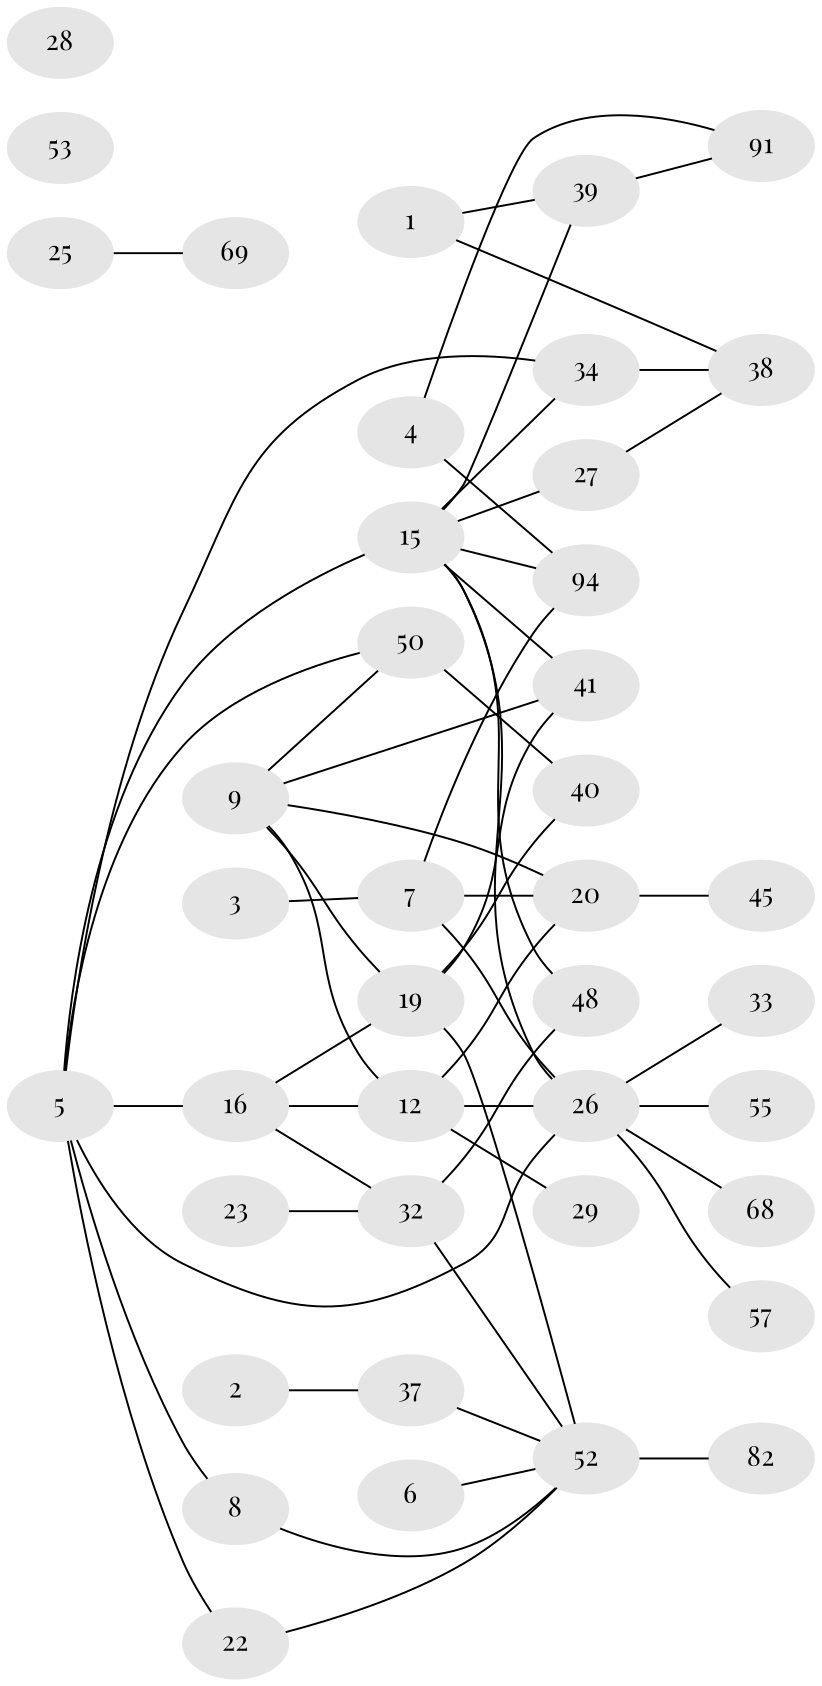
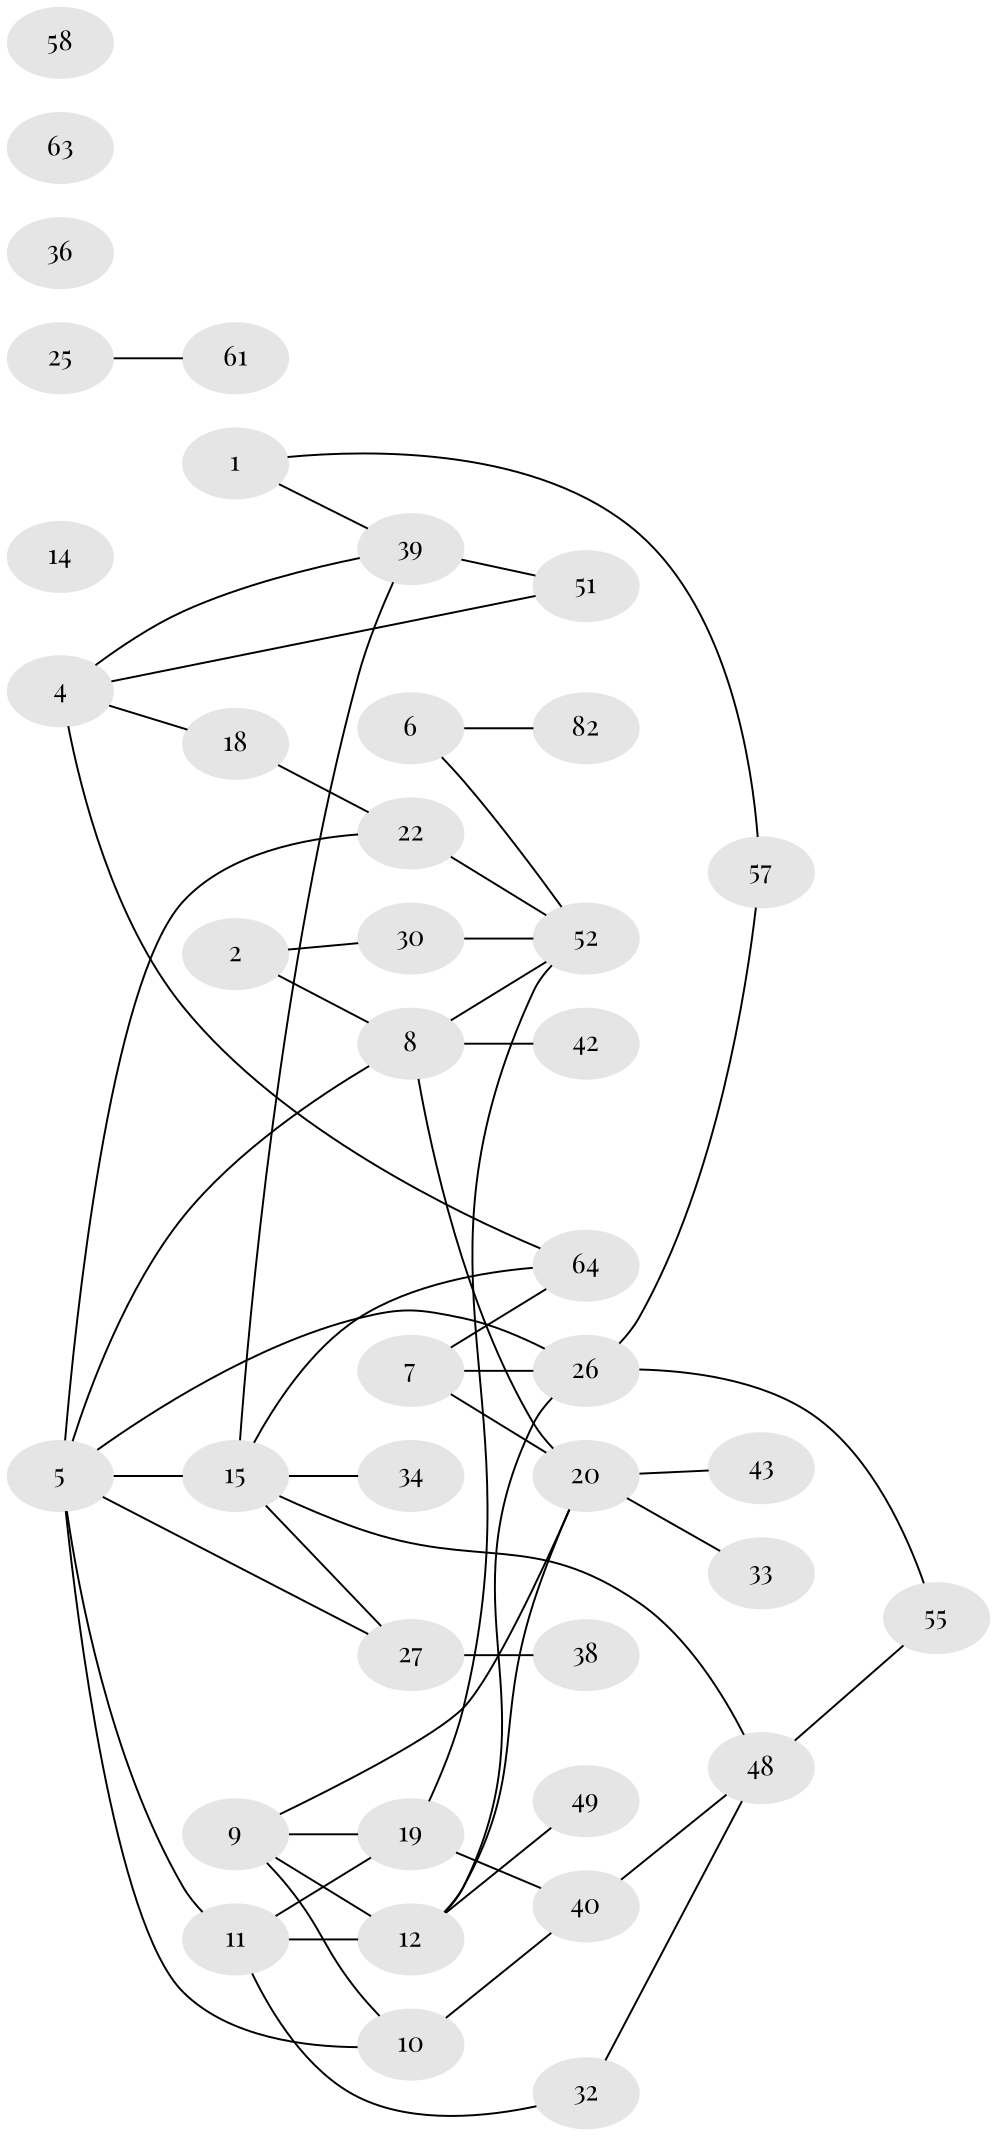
node "28": label "28" -> "58"
node "91": label "91" -> "51"
node "53": label "53" -> "63"
node "36": added
node "69": label "69" -> "61"
edge "1" -- "38": now "1" -- "57"
edge "34" -- "38": removed
node "14": added
node "94": label "94" -> "64"
edge "39" -- "4": added
edge "34" -- "5": now "27" -- "5"
node "50": label "50" -> "10"
node "41": removed
node "18": added
node "45": label "45" -> "43"
node "3": removed
edge "15" -- "26": removed
edge "2" -- "8": added
node "42": added
edge "33" -- "26": now "33" -- "20"
node "16": label "16" -> "11"
node "23": removed
node "29": label "29" -> "49"
node "68": removed
edge "8" -- "20": added
edge "32" -- "52": removed
node "37": label "37" -> "30"
edge "52" -- "82": now "6" -- "82"
edge "55" -- "48": added
edge "48" -- "40": added
